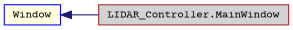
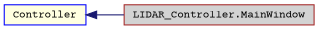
node "Window": label "Window" -> "Controller"
